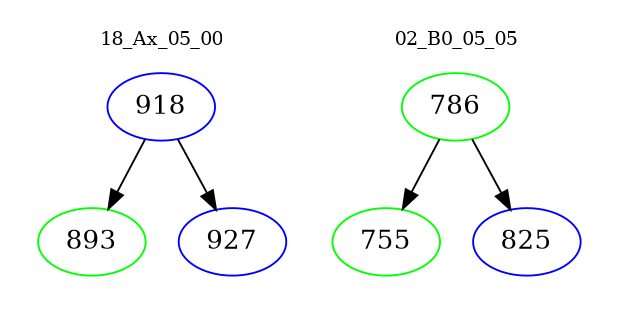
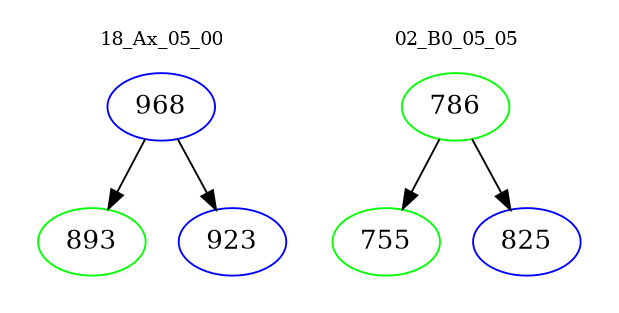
node "918": label "918" -> "968"
node "927": label "927" -> "923"
